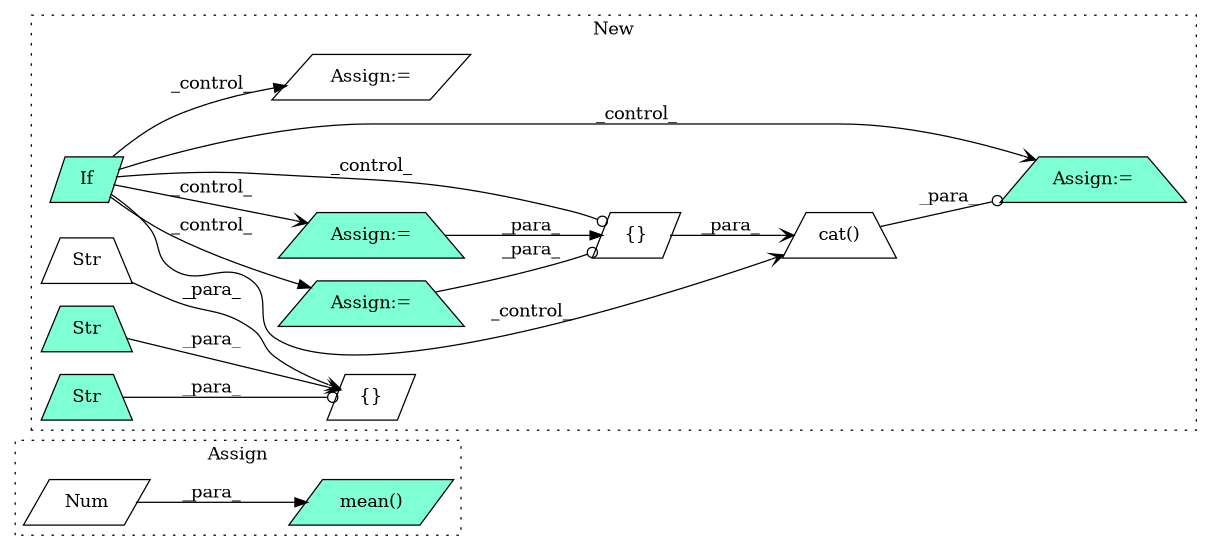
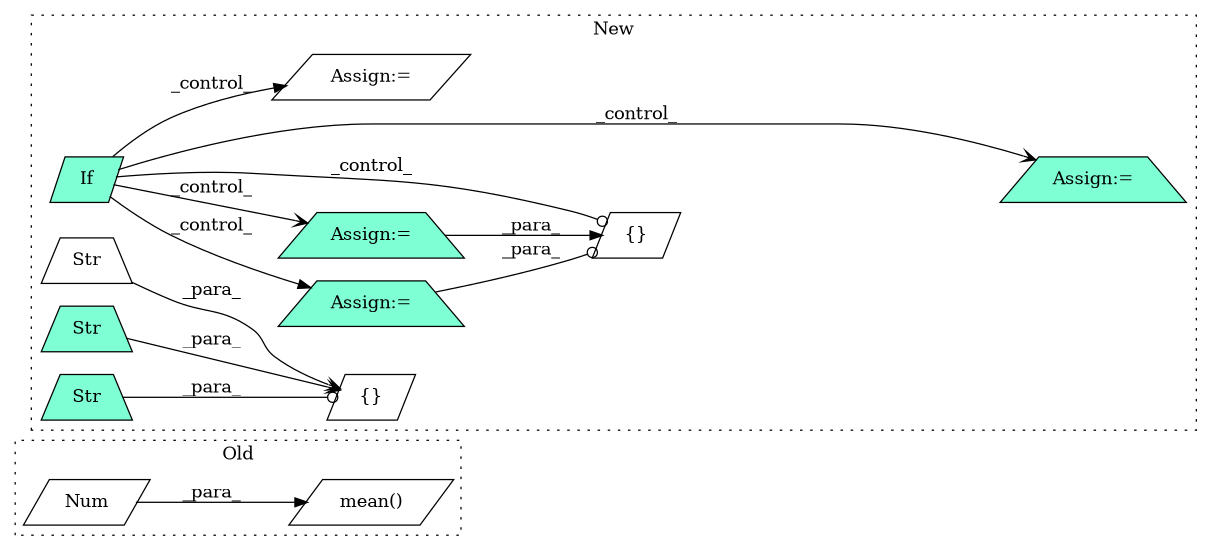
node "cat()": removed
cluster "Assign": label "Assign" -> "Old"
node "mean()": fillcolor aquamarine -> white
